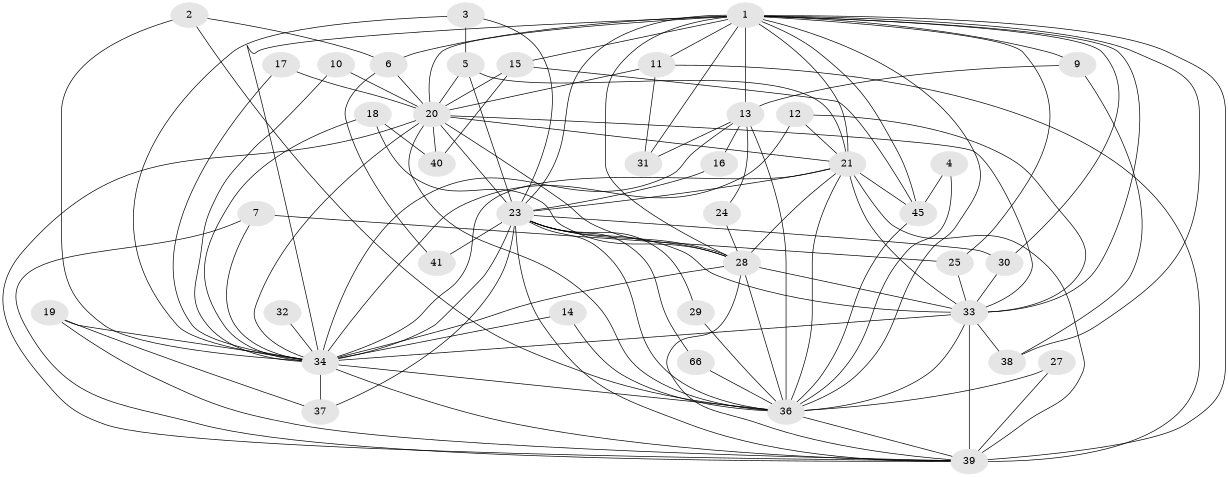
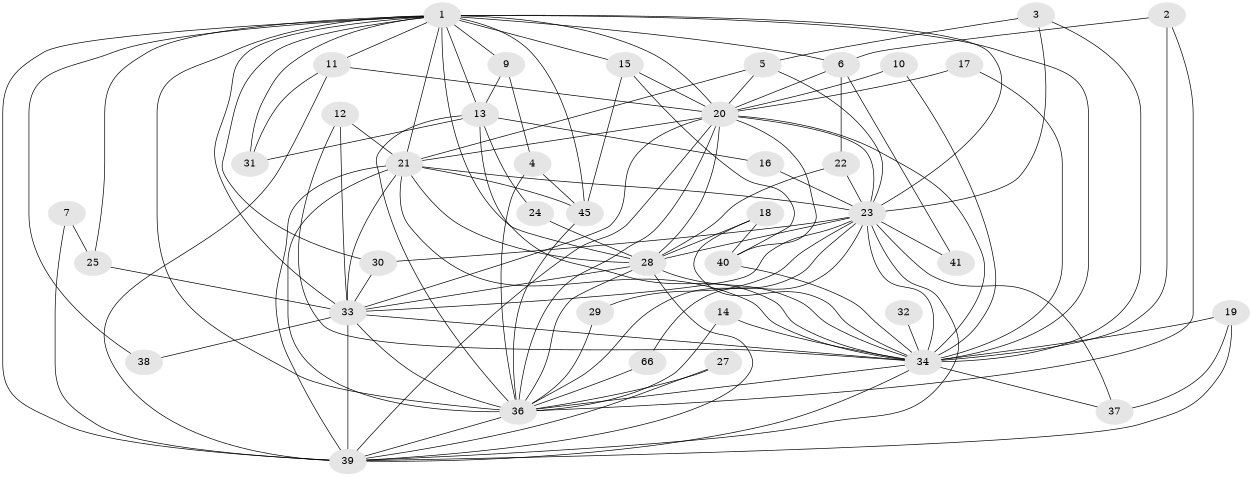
node "22": added
edge "9" -- "38": now "9" -- "4"
edge "7" -- "34": now "40" -- "34"
